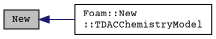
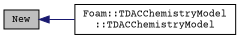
node "Foam::New ::TDACChemistryModel": label "Foam::New ::TDACChemistryModel" -> "Foam::TDACChemistryModel ::TDACChemistryModel"
